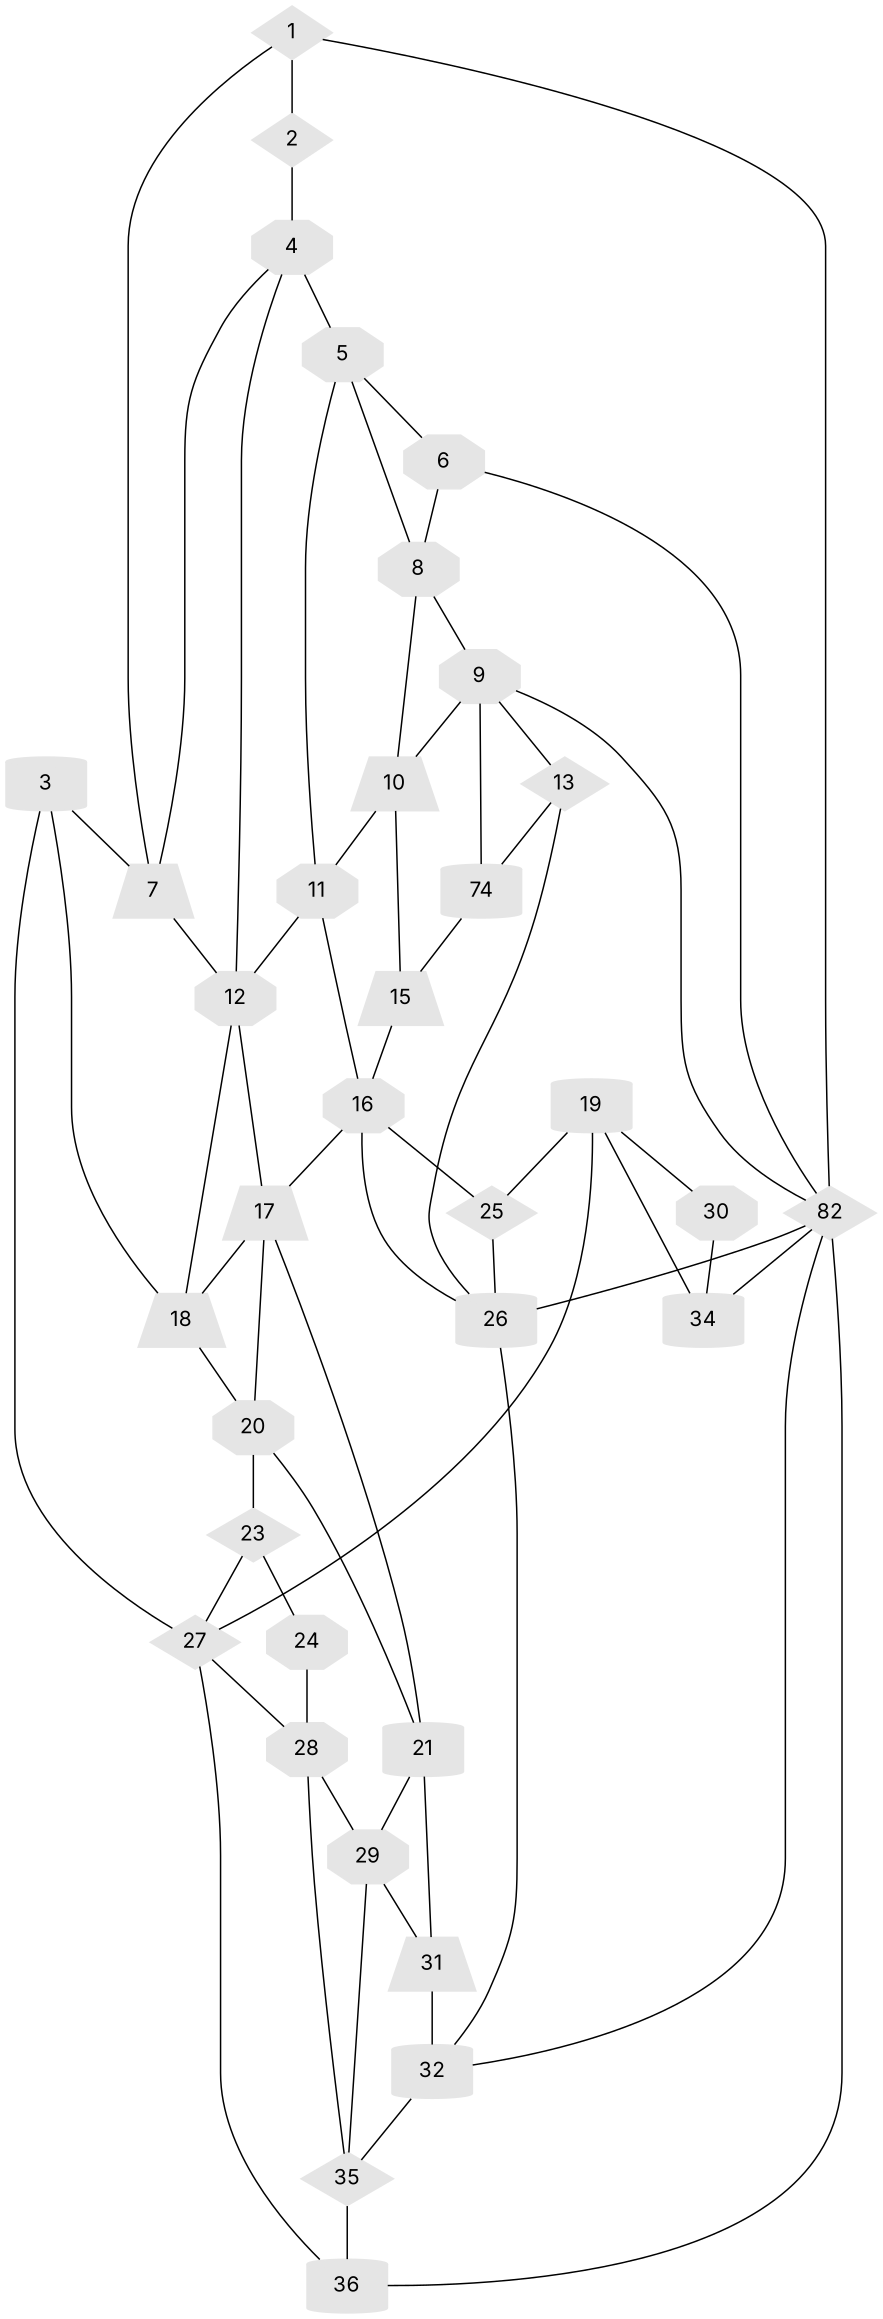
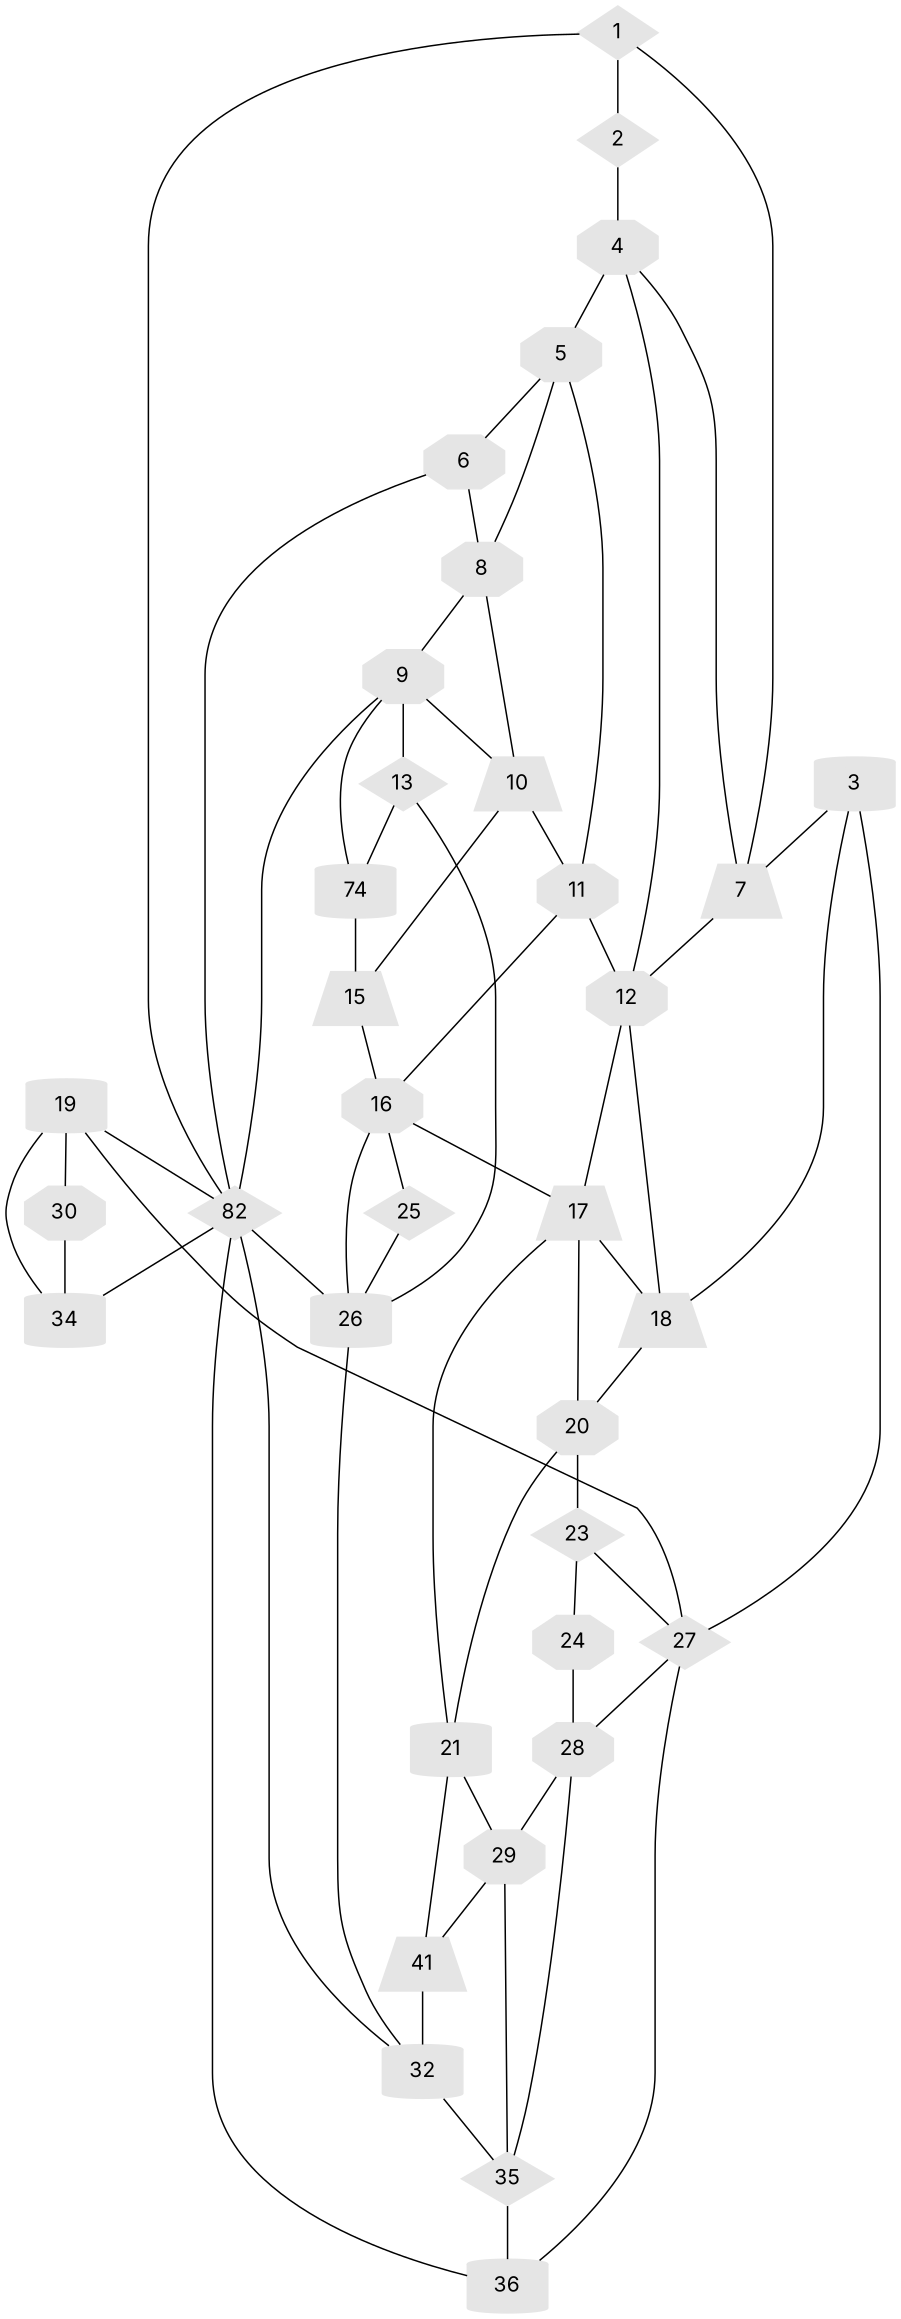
edge "19" -- "25": now "19" -- "82"
node "31": label "31" -> "41"
